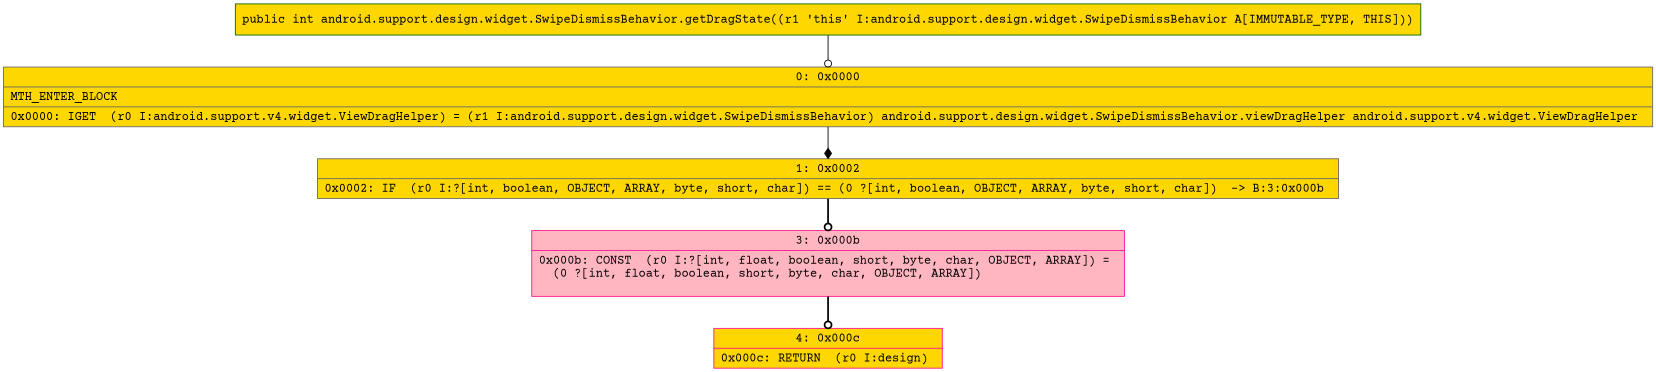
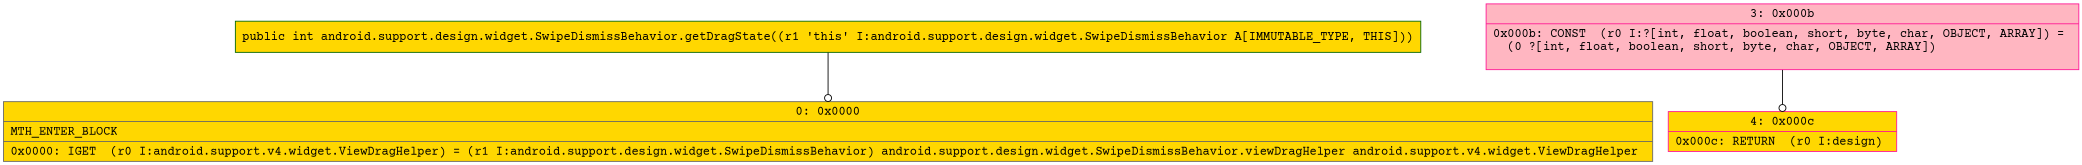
node "1: 0x0002": removed
edge "3: 0x000b" -> "4: 0x000c": style bold -> solid
